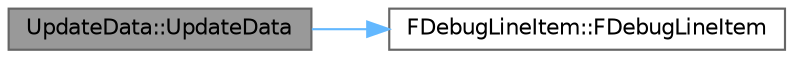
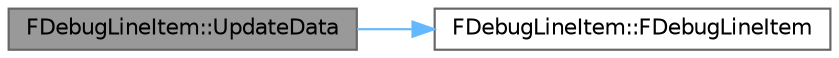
node "UpdateData::UpdateData": label "UpdateData::UpdateData" -> "FDebugLineItem::UpdateData"
